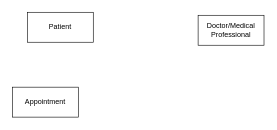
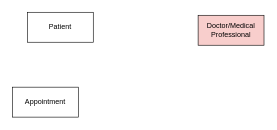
node "Doctor/Medical Professional": fillcolor #ffffff -> #f8cecc
